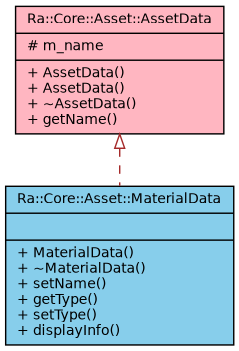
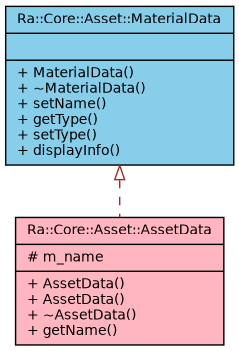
edge "Ra::Core::Asset::MaterialData" -> "Ra::Core::Asset::AssetData": reversed
